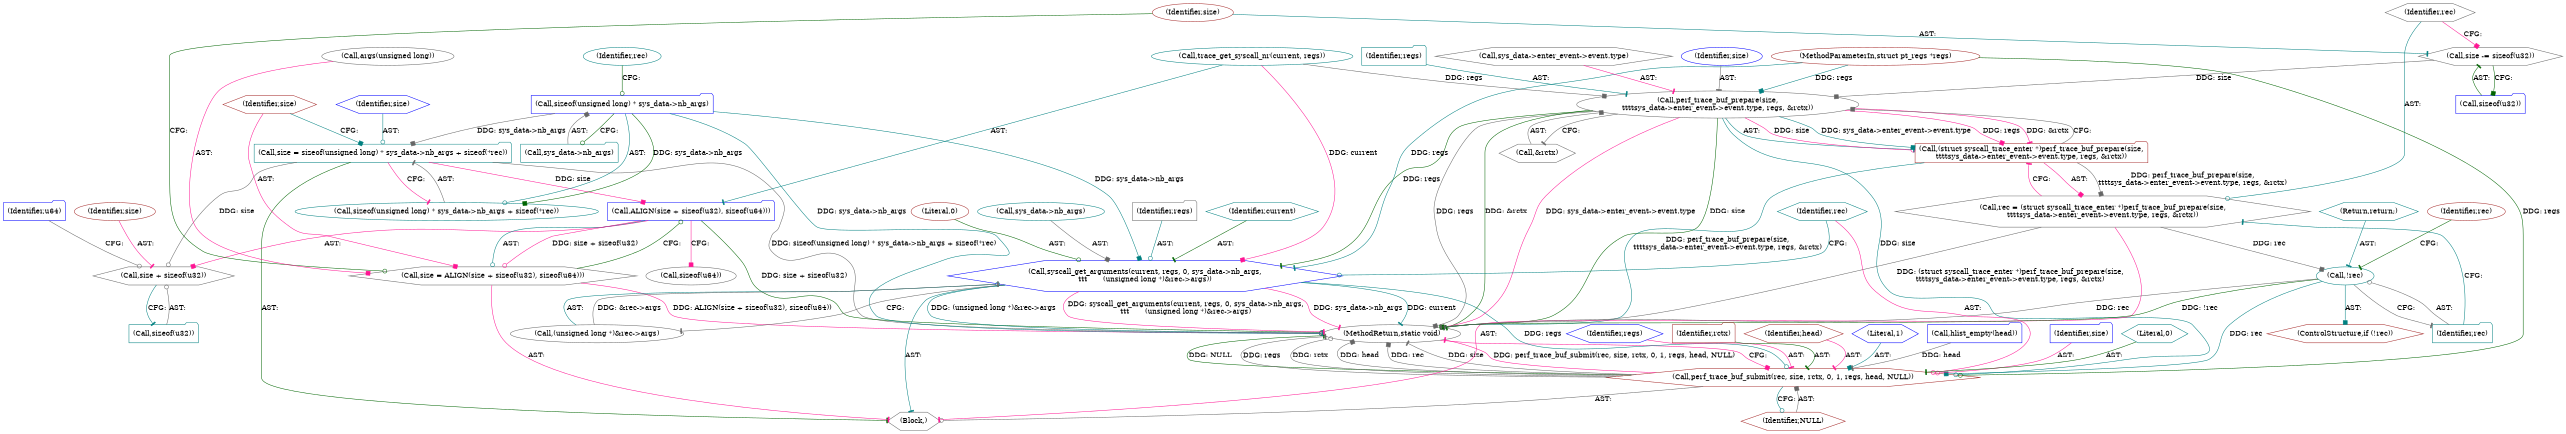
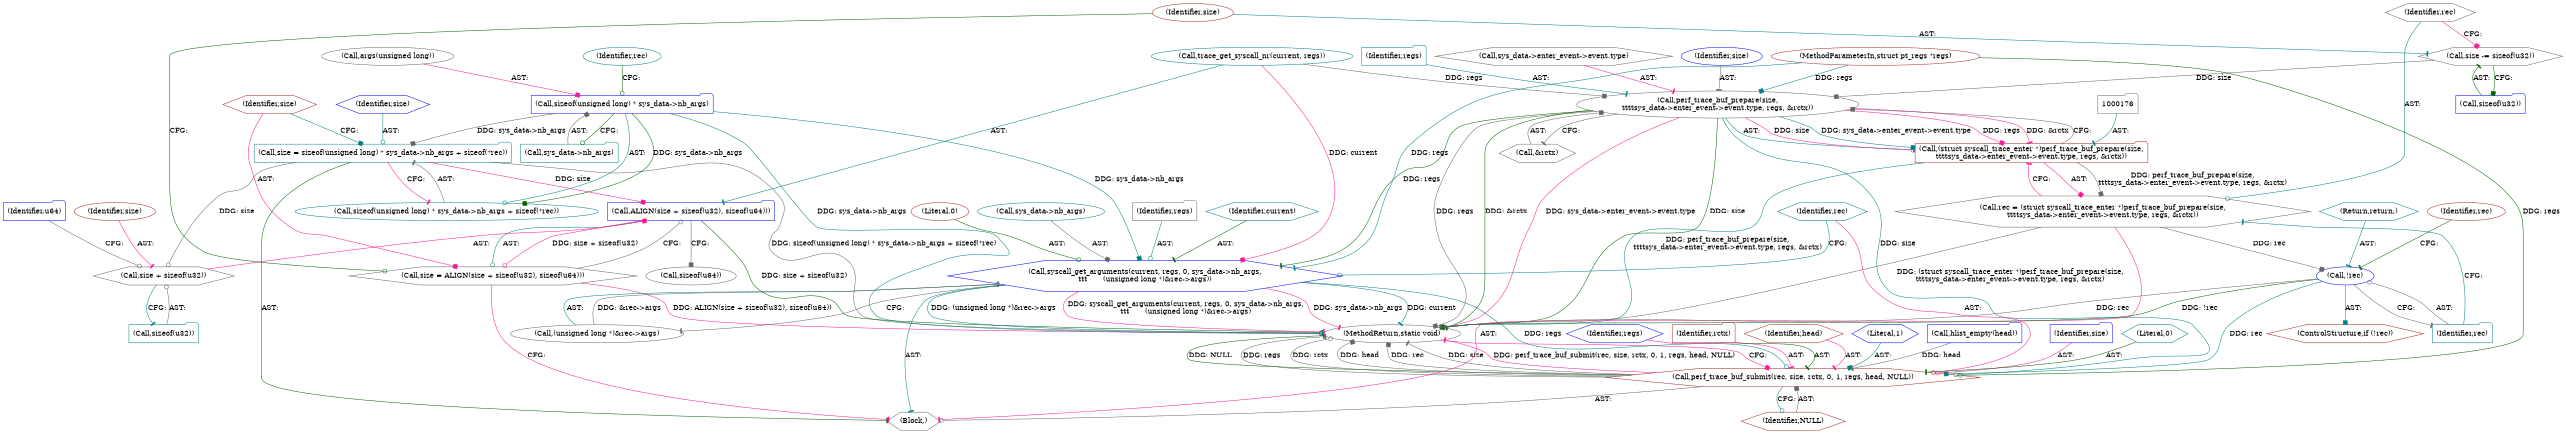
node "1000176": added
edge "(Call,args(unsigned long))" -> "(Call,size = ALIGN(size + sizeof(u32), sizeof(u64)))": now "(Call,args(unsigned long))" -> "(Call,sizeof(unsigned long) * sys_data->nb_args)"
edge "(Call,ALIGN(size + sizeof(u32), sizeof(u64)))" -> "(Call,size + sizeof(u32))": reversed
edge "(Call,ALIGN(size + sizeof(u32), sizeof(u64)))" -> "(Call,sizeof(u64))": color deeppink -> gray40
edge "(Call,size = ALIGN(size + sizeof(u32), sizeof(u64)))" -> "(Call,ALIGN(size + sizeof(u32), sizeof(u64)))": color darkgreen -> gray40
node "(Call,!rec)": color teal -> blue
edge "(Call,size = ALIGN(size + sizeof(u32), sizeof(u64)))" -> "(Block,)": label "AST: " -> "CFG: "
